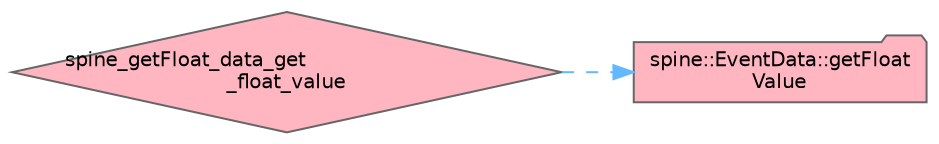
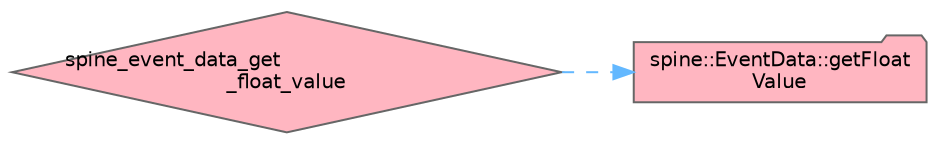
node "spine_getFloat_data_get _float_value": label "spine_getFloat_data_get _float_value" -> "spine_event_data_get _float_value"
